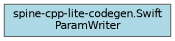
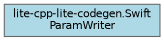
node "spine-cpp-lite-codegen.Swift ParamWriter": label "spine-cpp-lite-codegen.Swift ParamWriter" -> "lite-cpp-lite-codegen.Swift ParamWriter"
